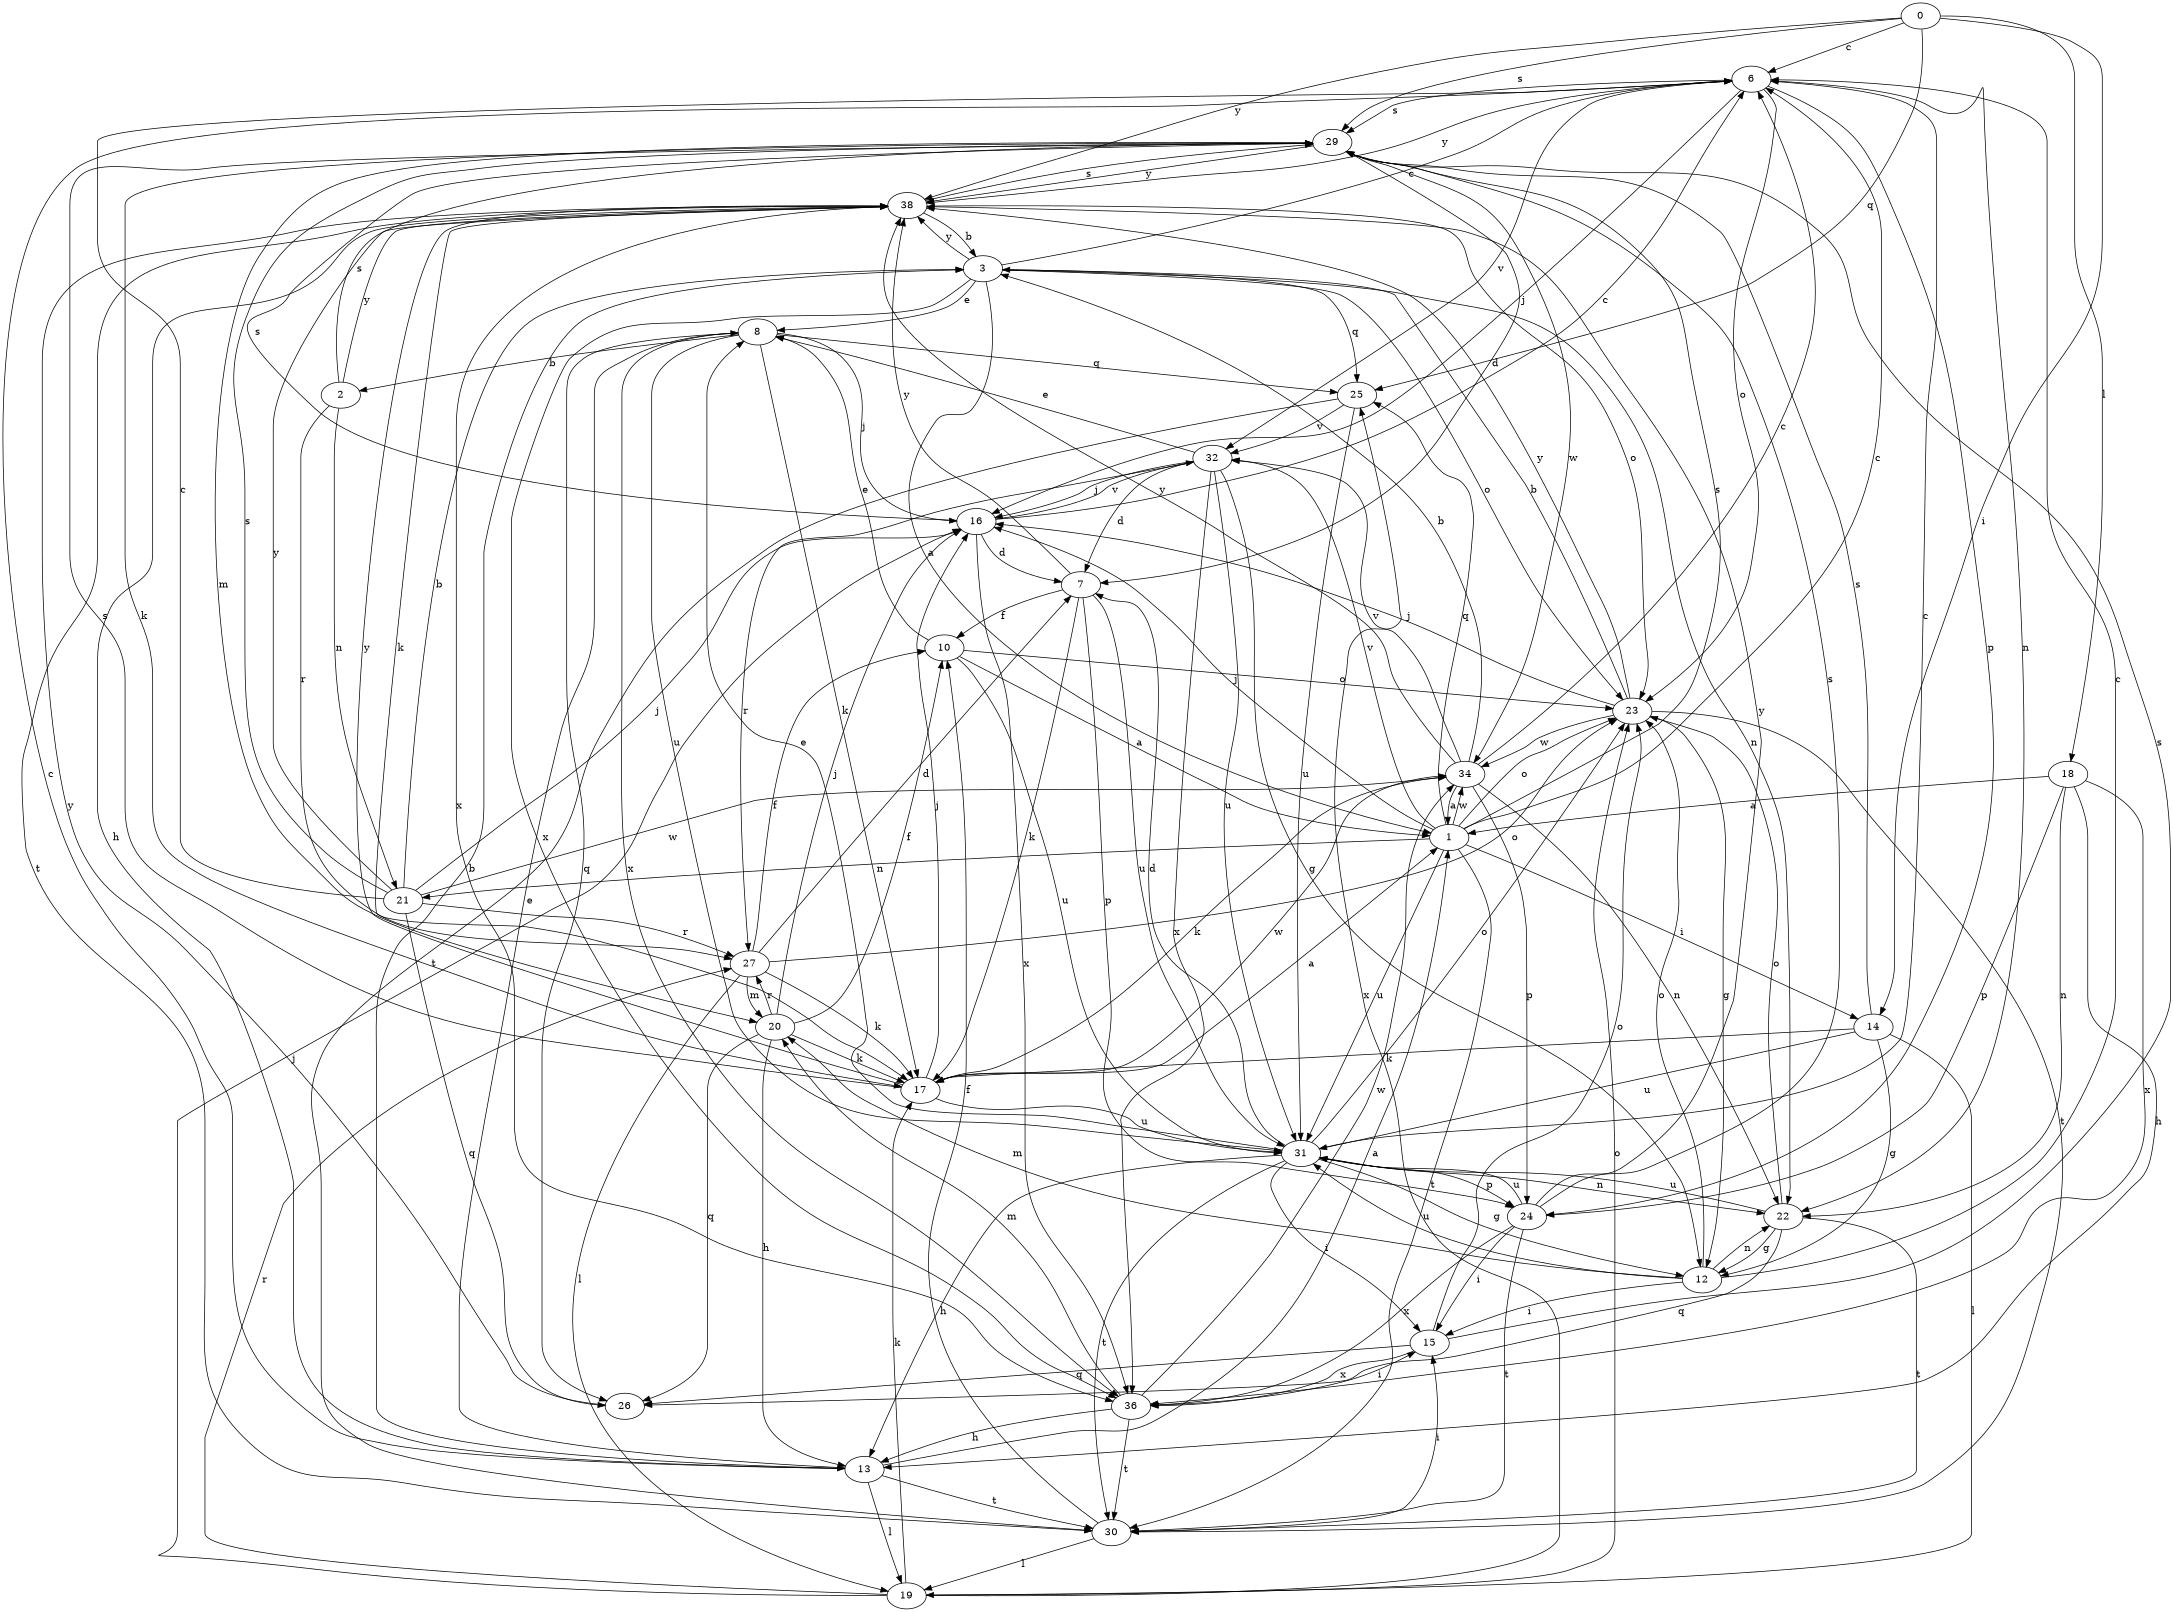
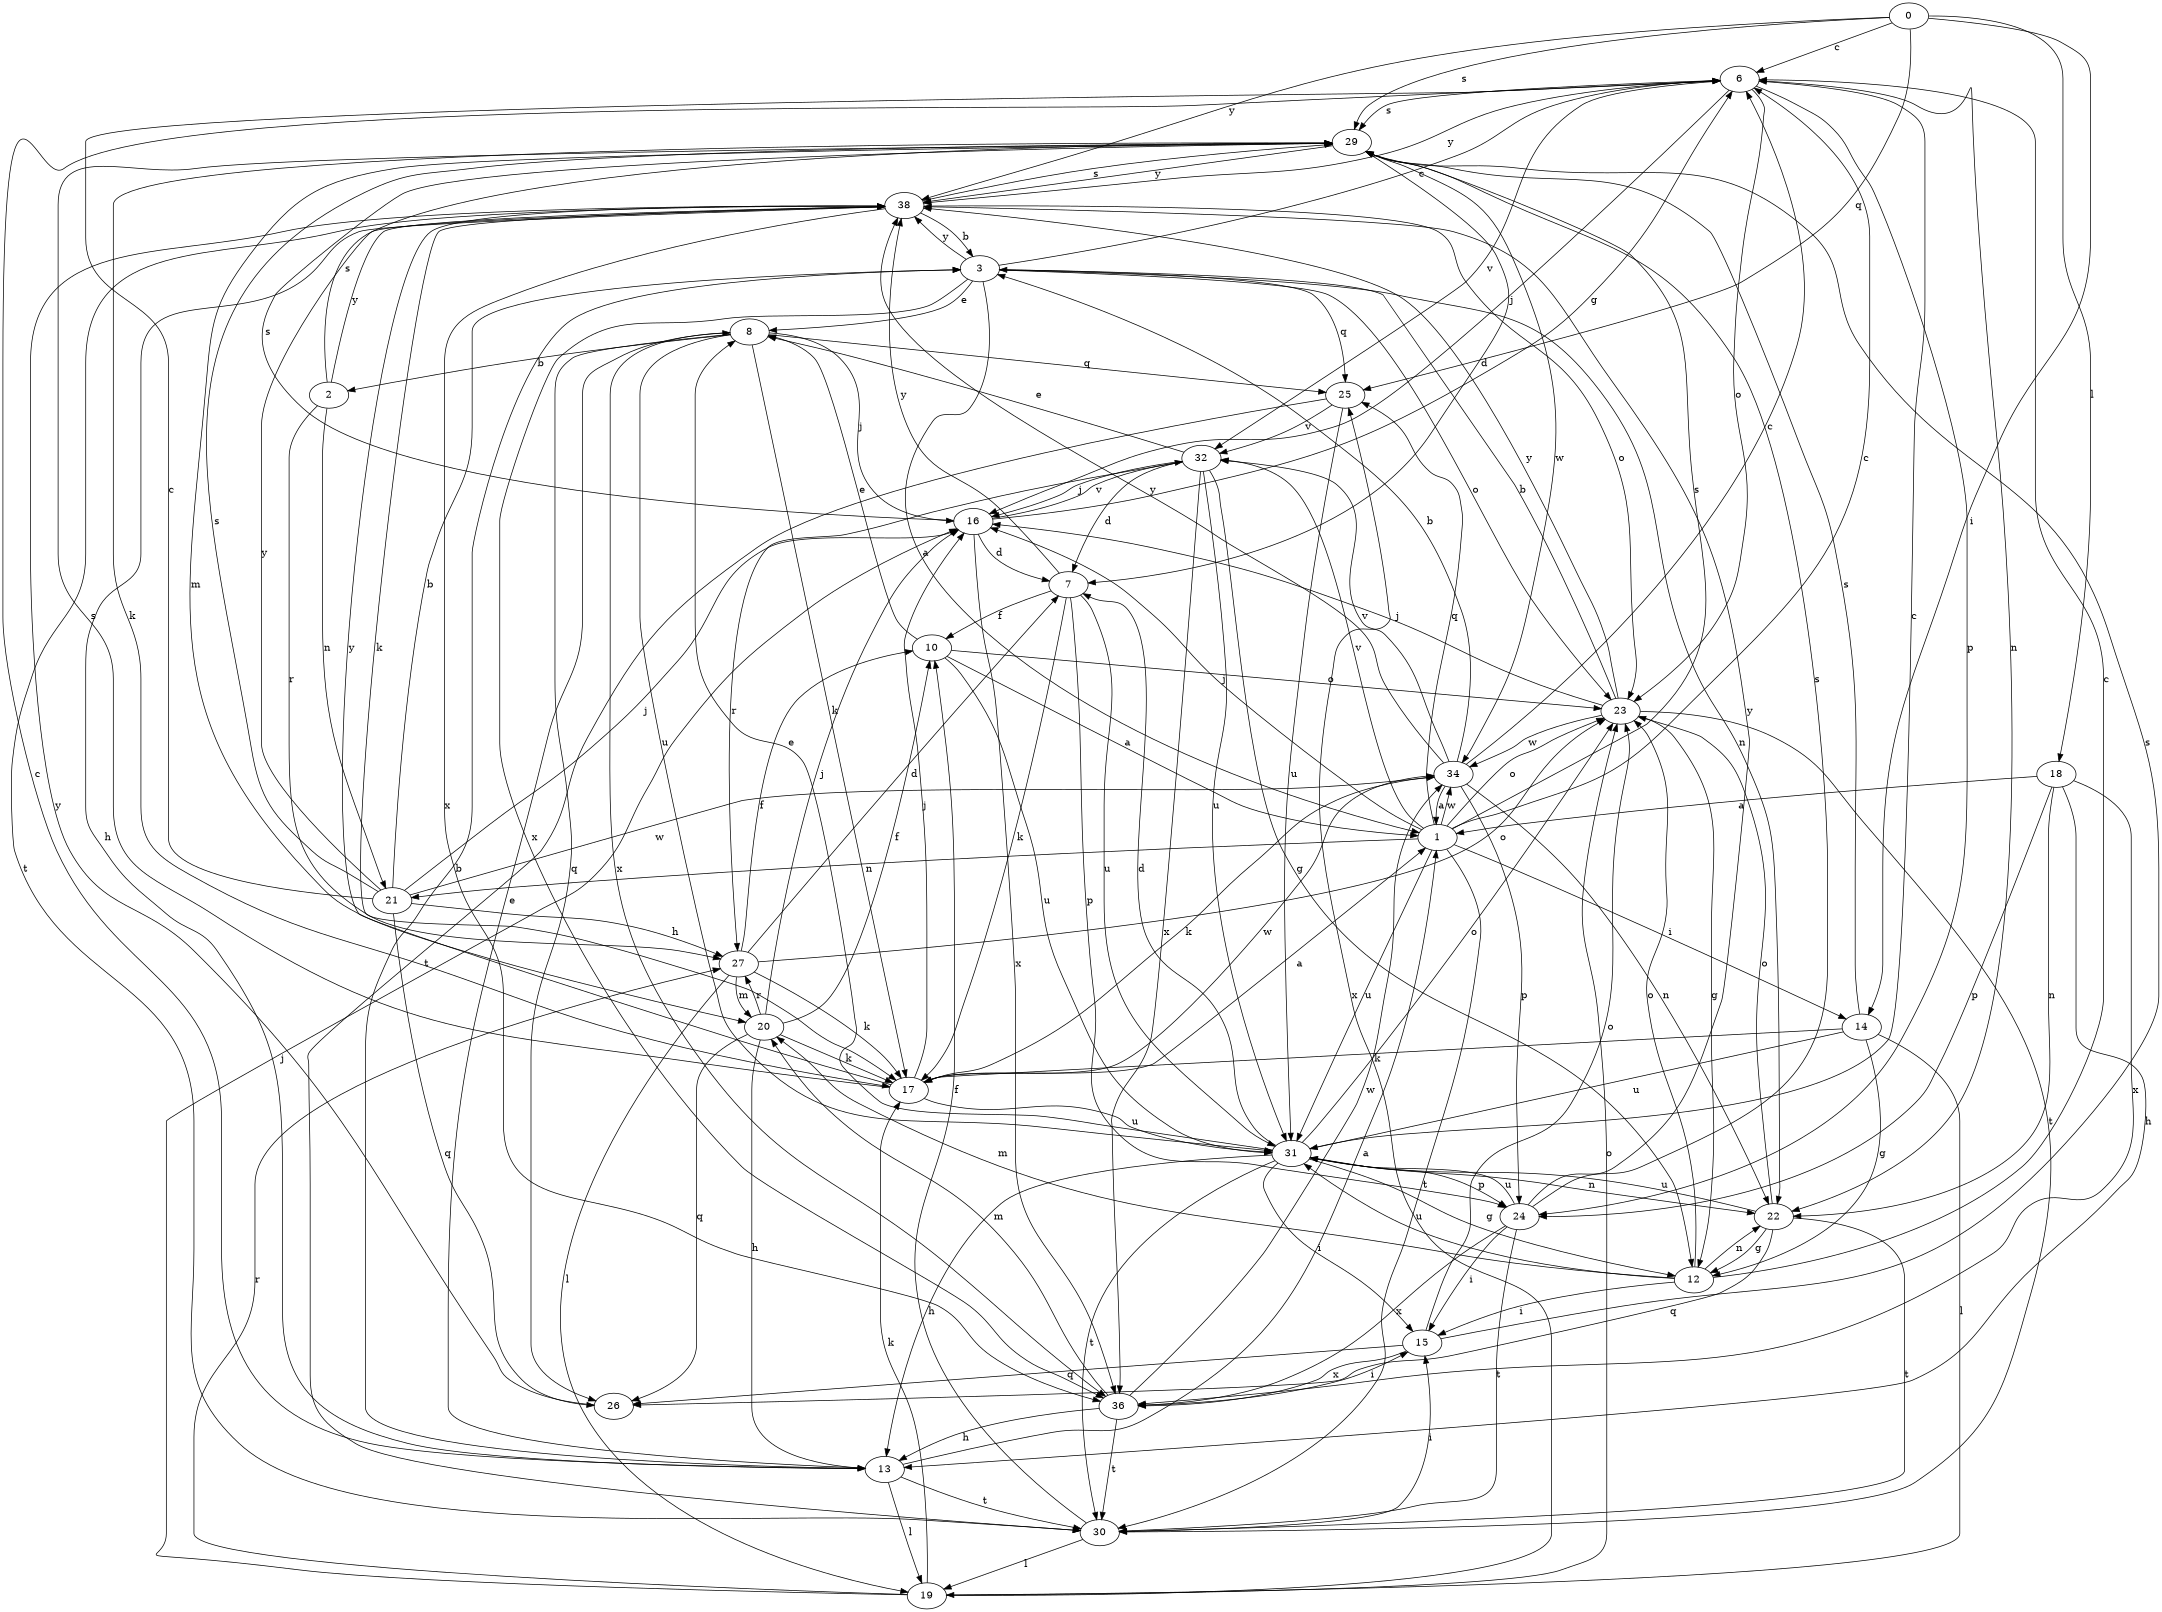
edge "16" -> "6": label "c" -> "g"
edge "21" -> "27": label "r" -> "h"
